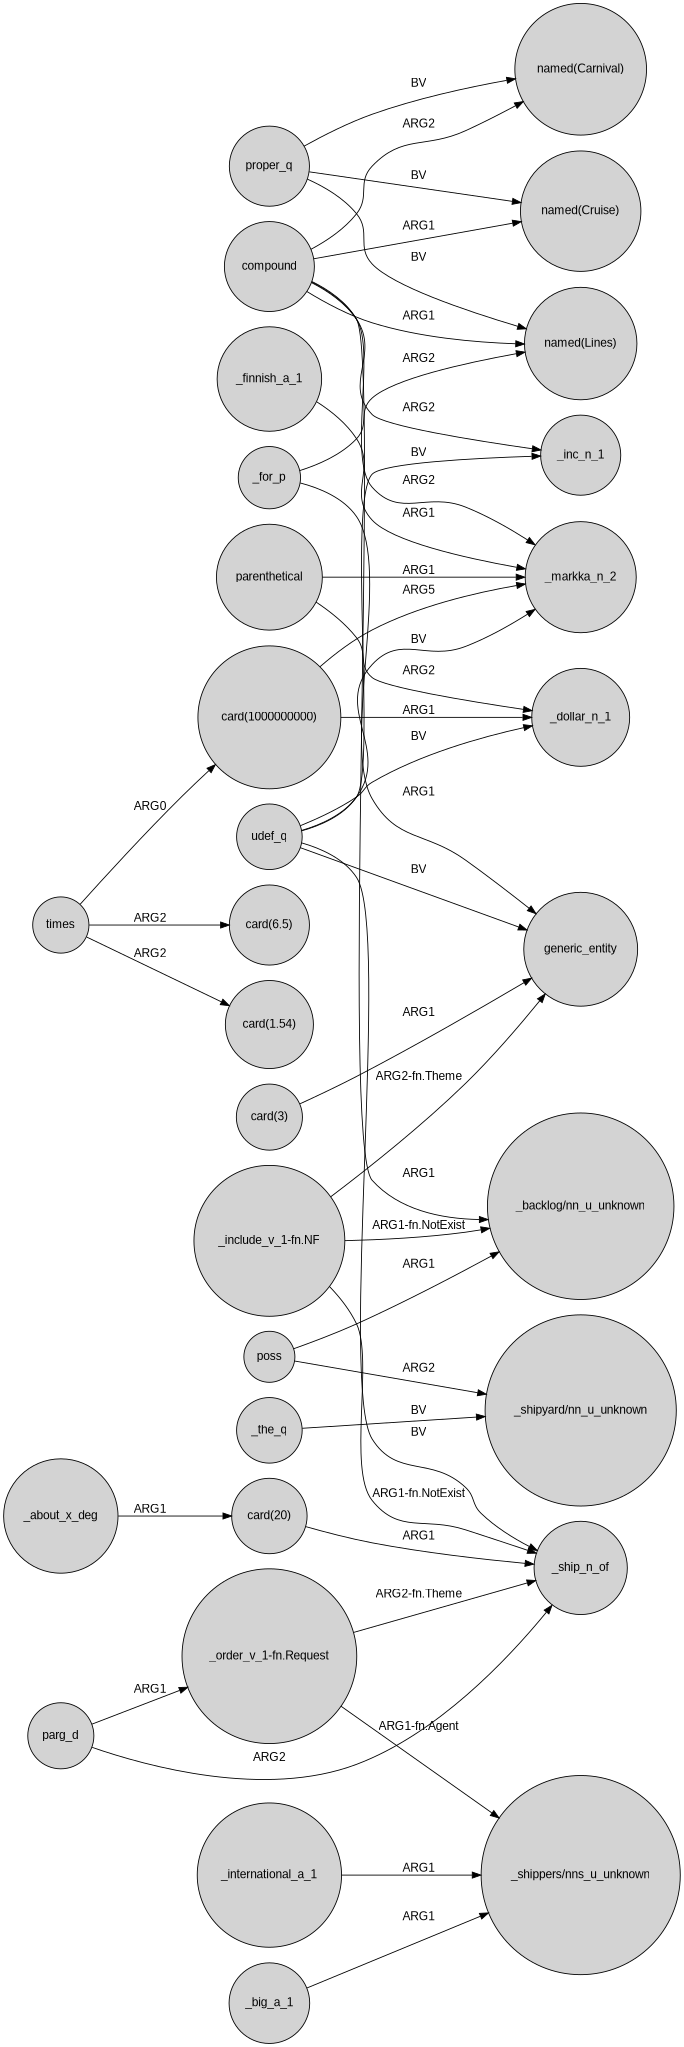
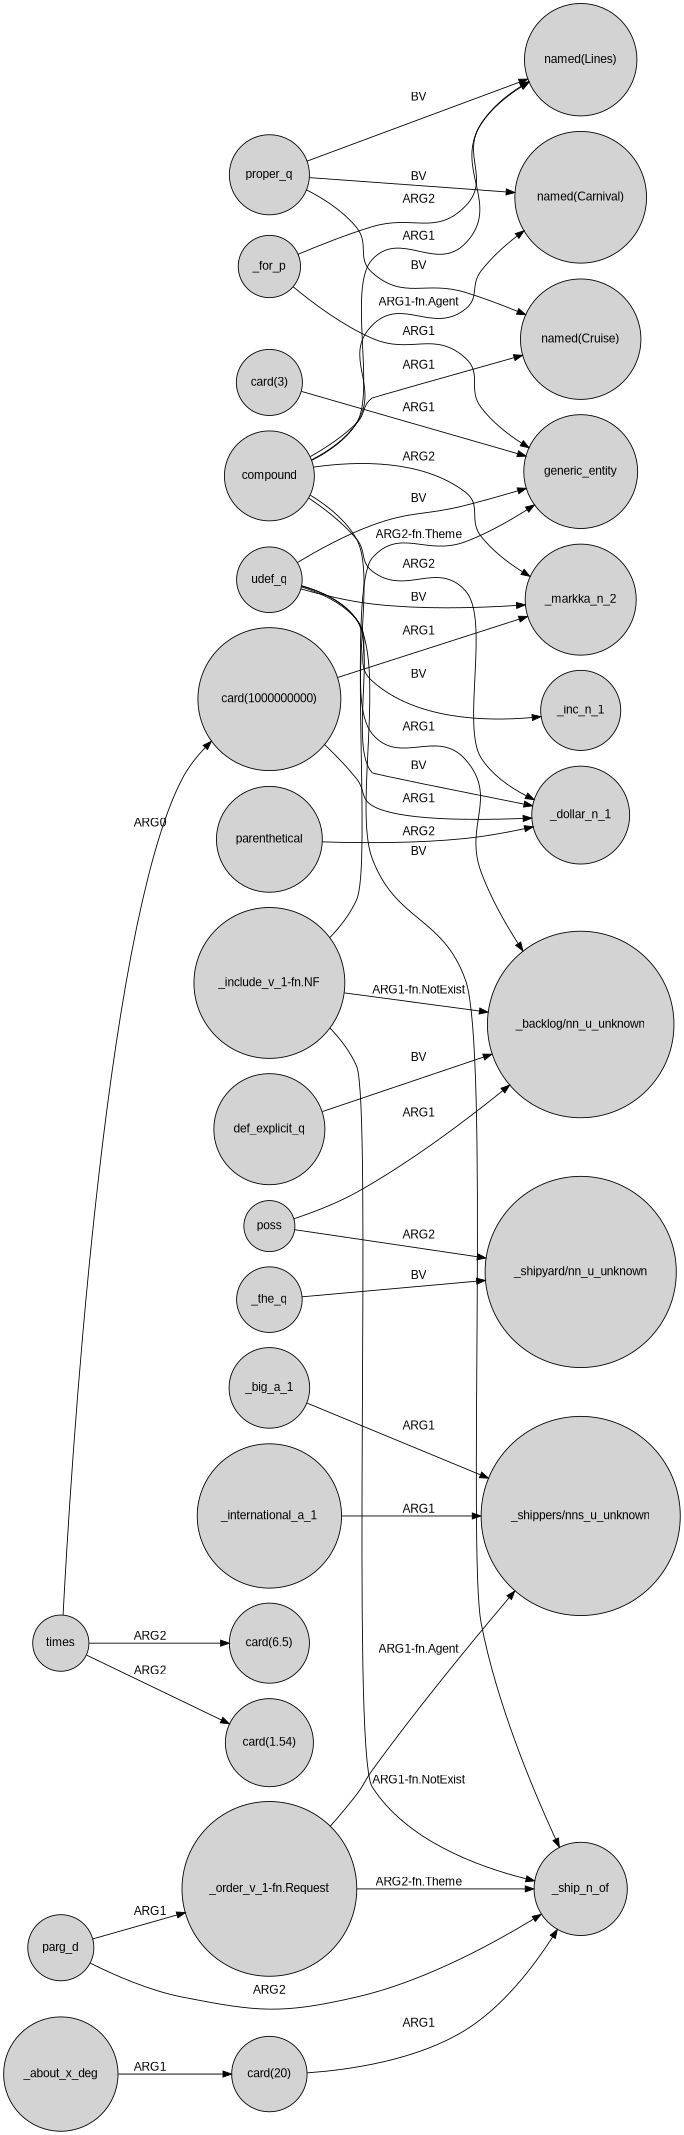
edge "compound" -> "named(Carnival)": label "ARG2" -> "ARG1-fn.Agent"
node "_finnish_a_1": removed
edge "compound" -> "_inc_n_1": now "compound" -> "_dollar_n_1"
edge "parenthetical" -> "_markka_n_2": removed, label "ARG1"
edge "card(1000000000)" -> "_markka_n_2": label "ARG5" -> "ARG1"
node "def_explicit_q": added
